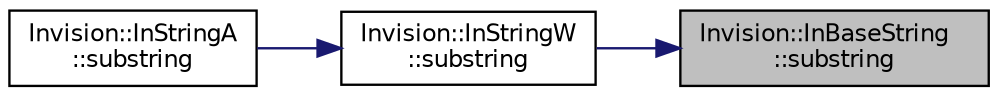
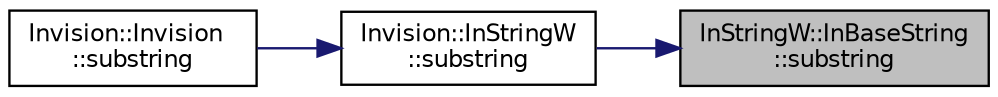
node "Invision::InStringA ::substring": label "Invision::InStringA ::substring" -> "Invision::Invision ::substring"
node "Invision::InBaseString ::substring": label "Invision::InBaseString ::substring" -> "InStringW::InBaseString ::substring"
